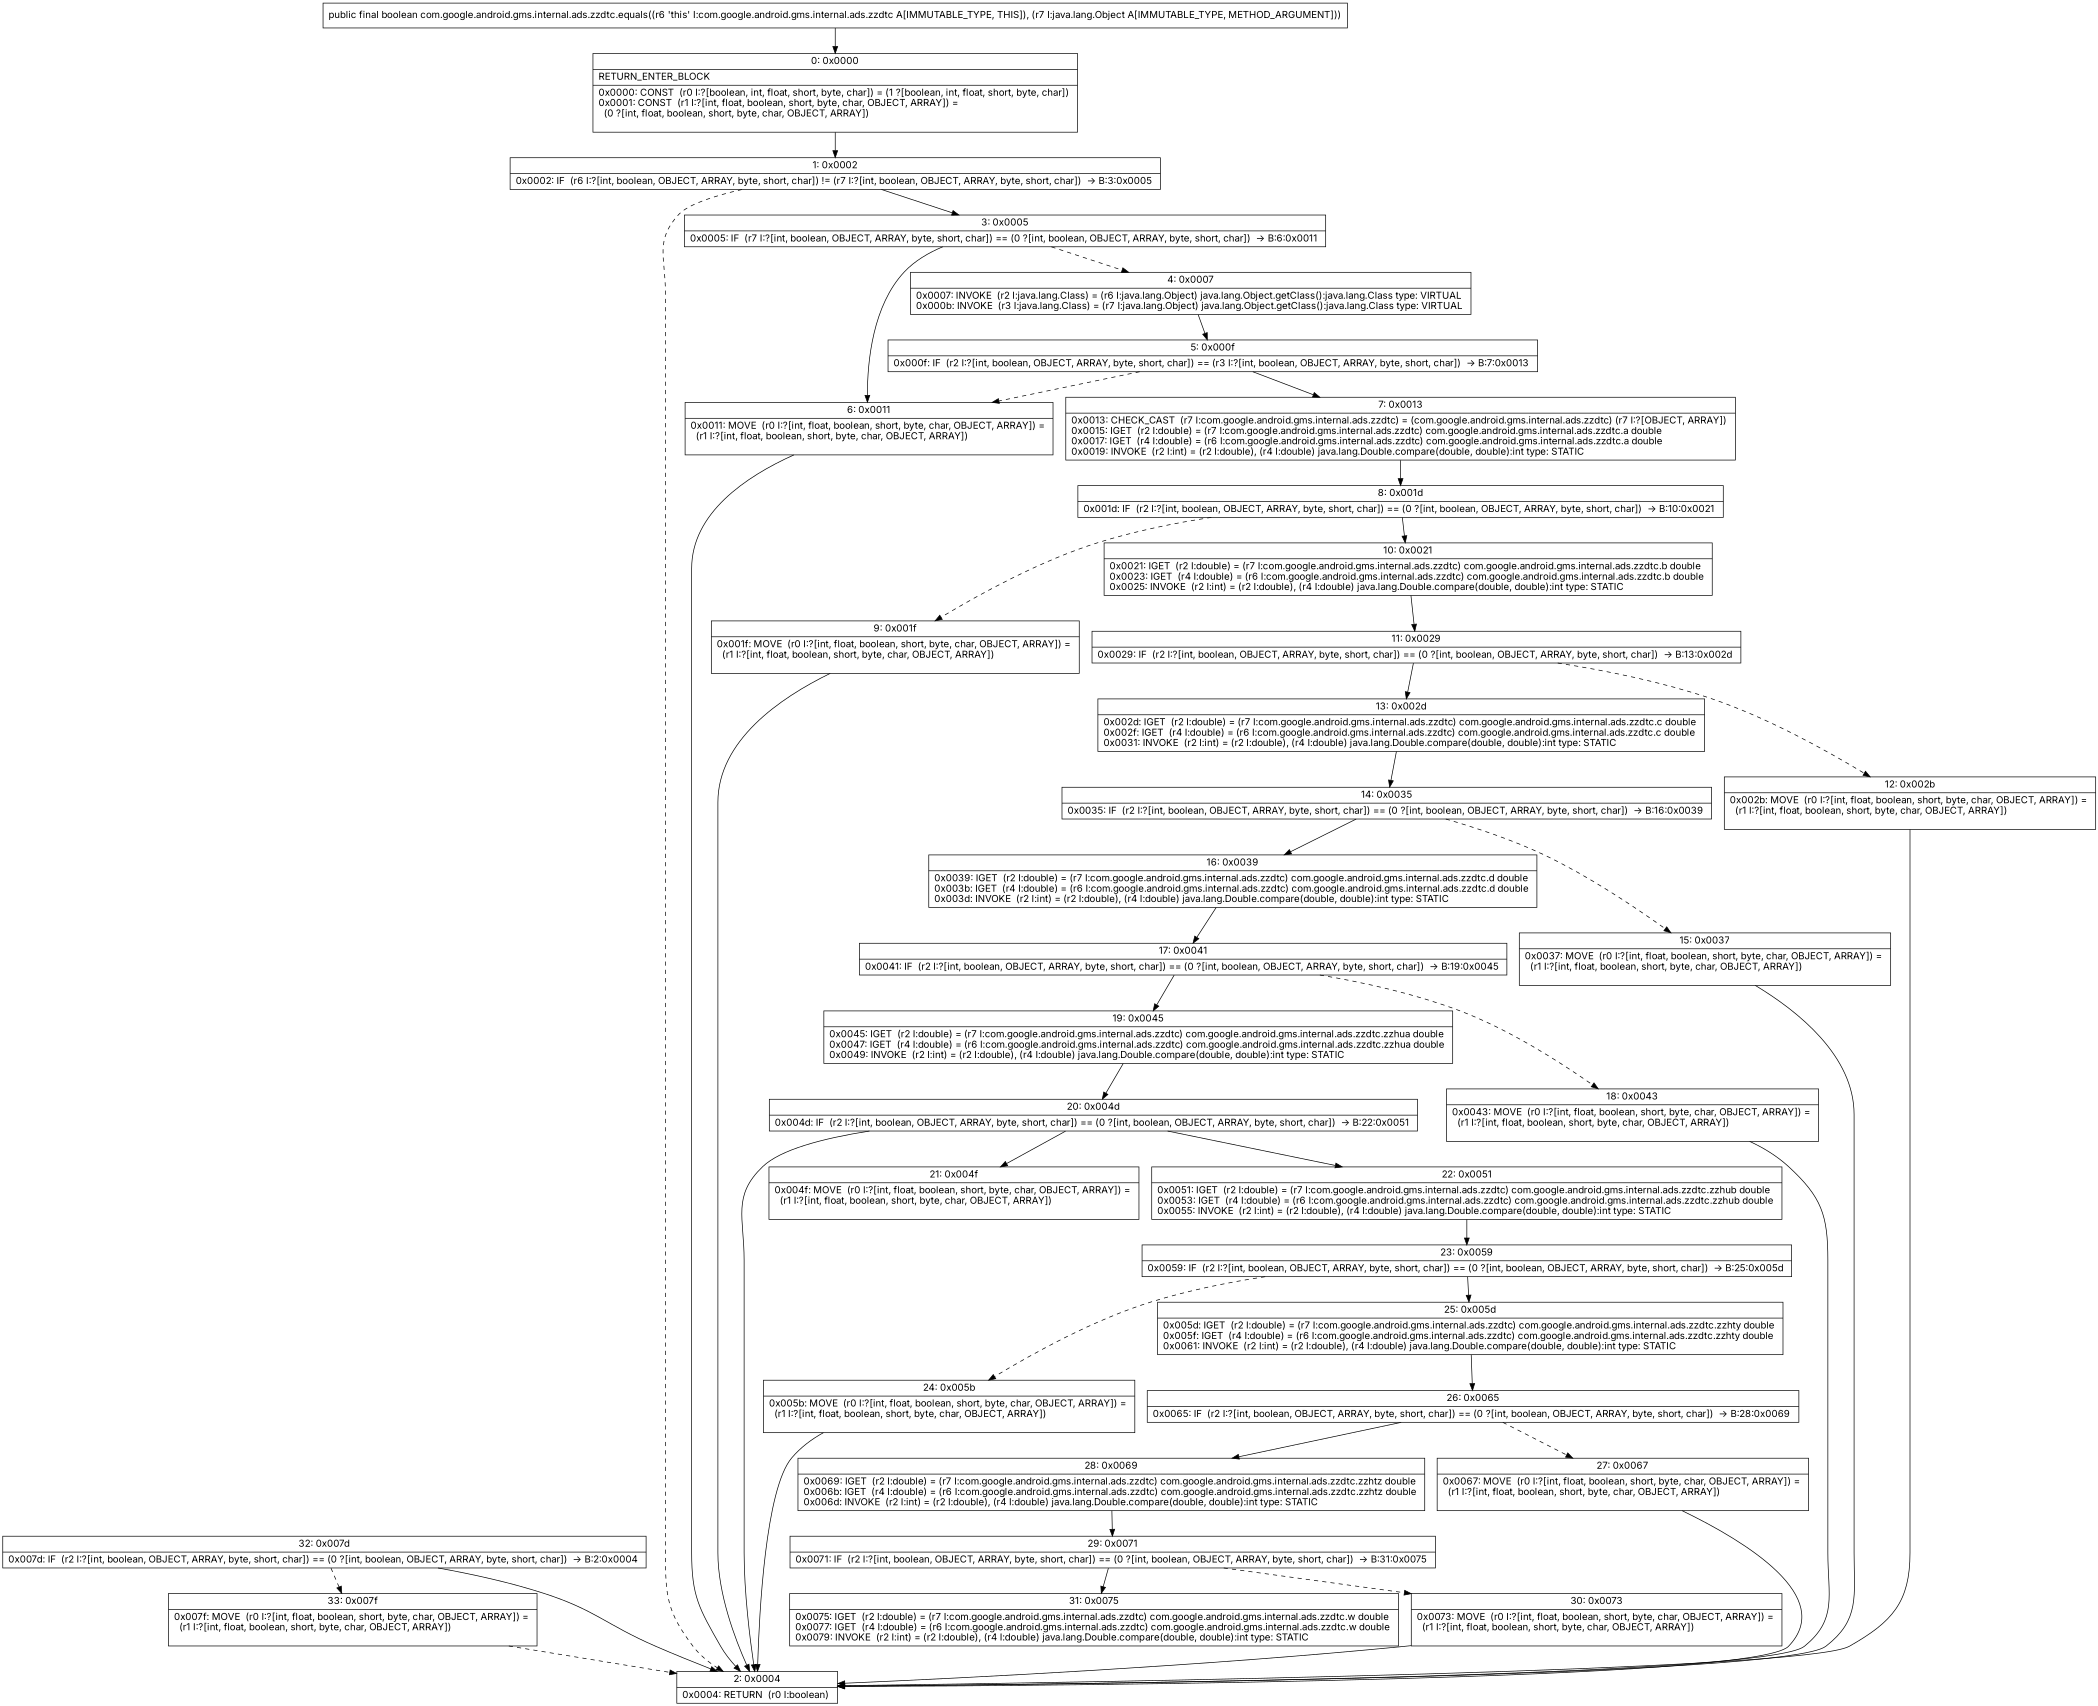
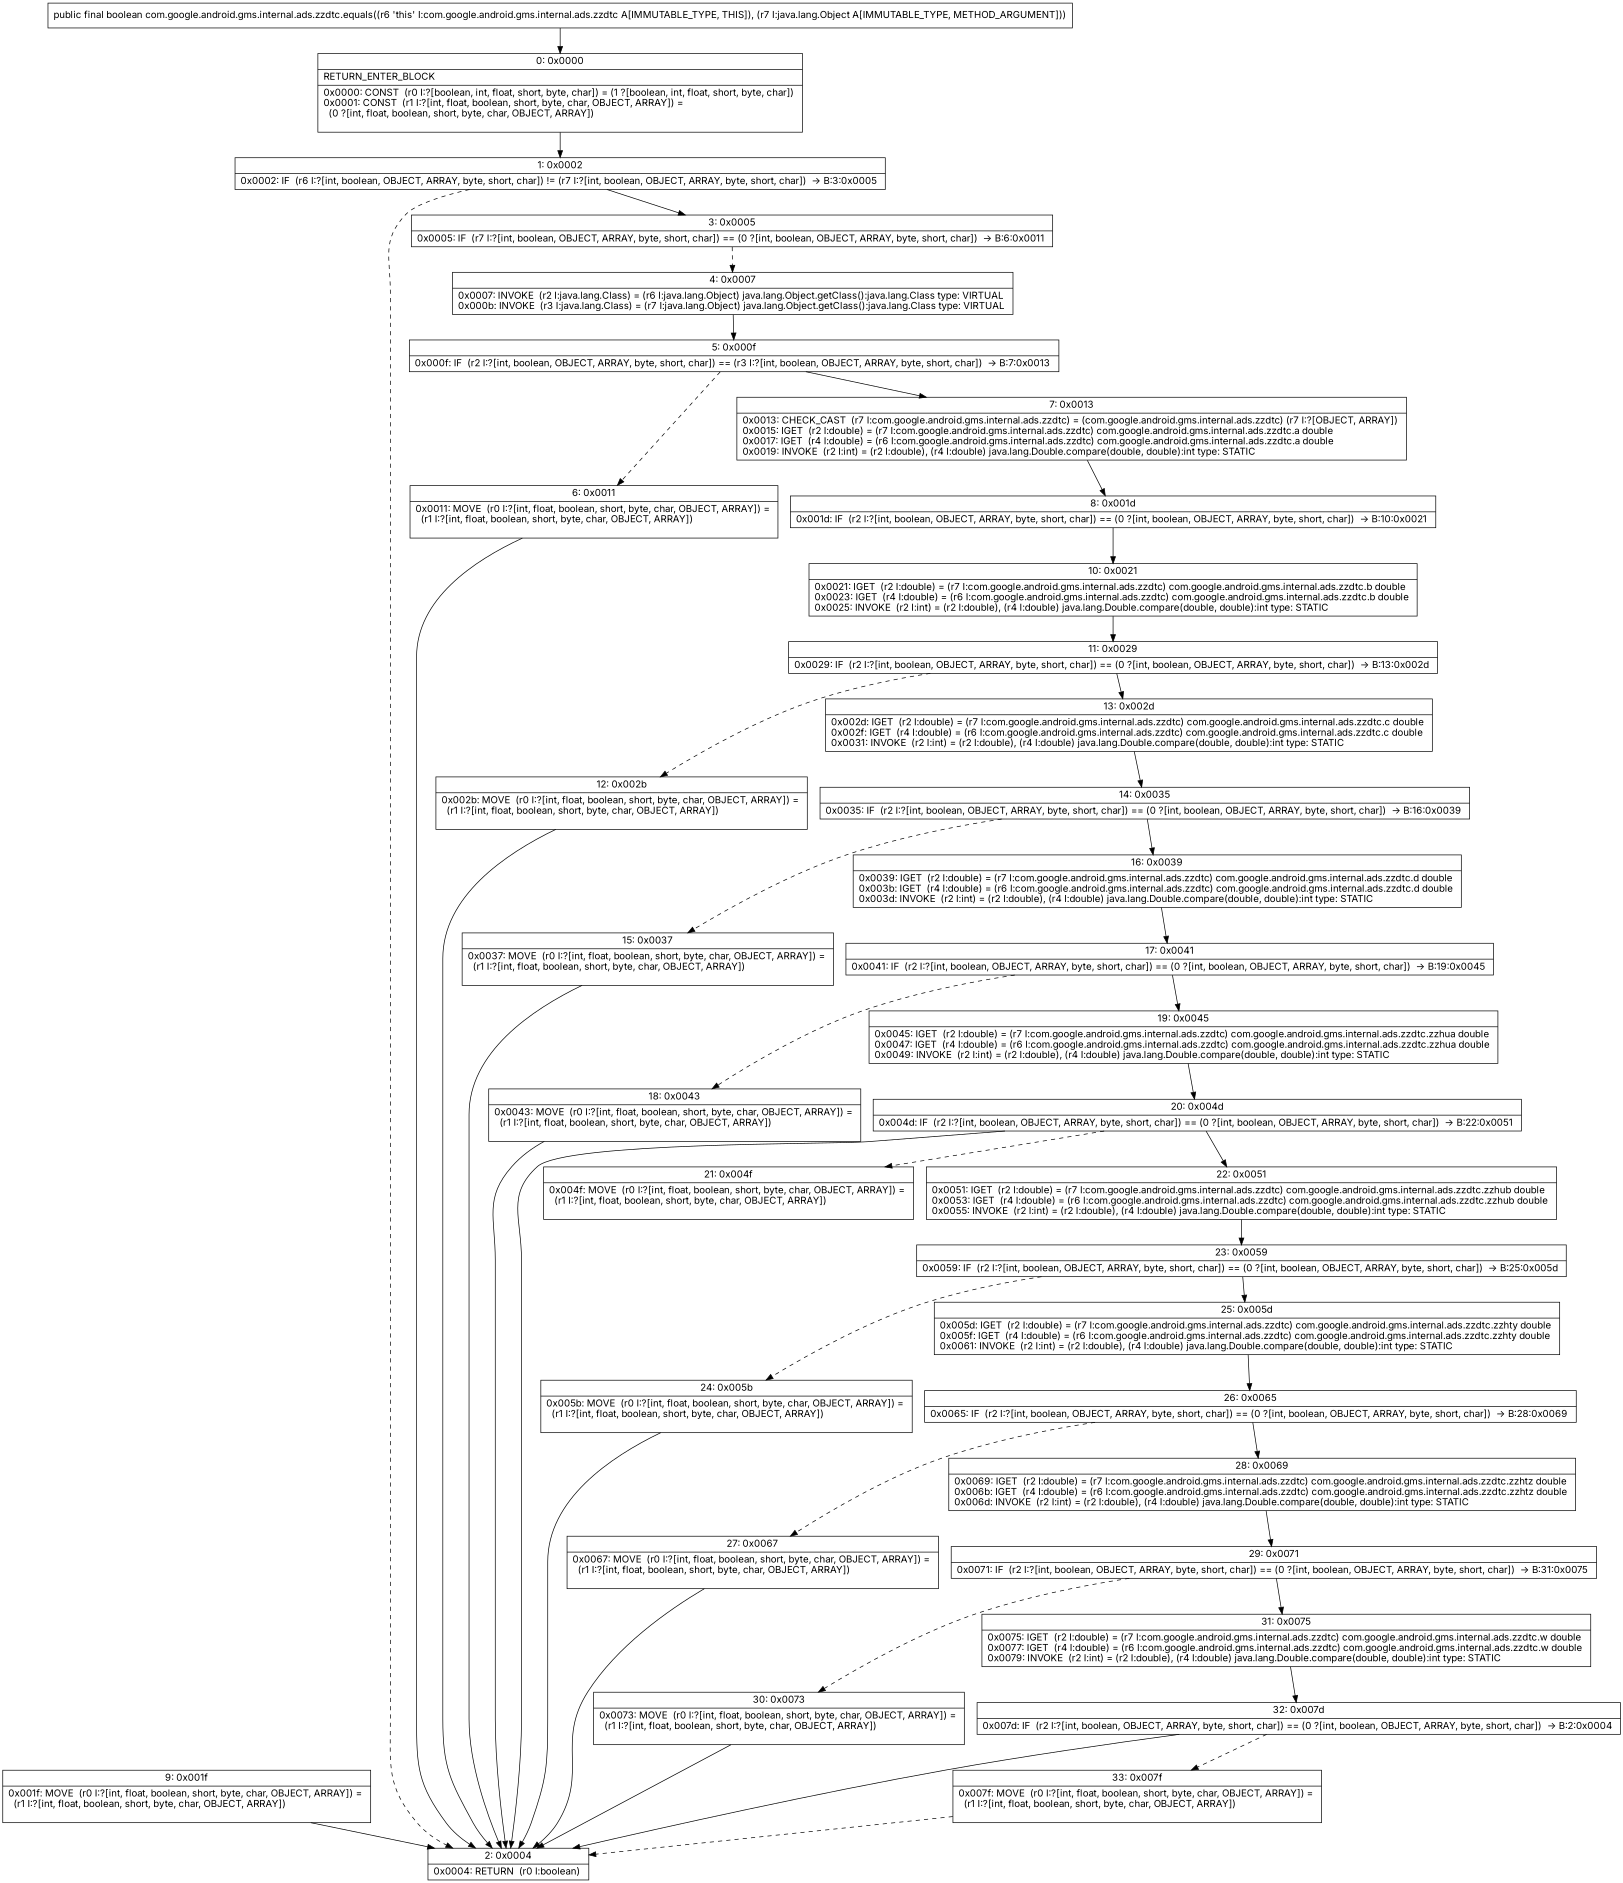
edge "3: 0x0005" -> "6: 0x0011": removed
edge "8: 0x001d" -> "9: 0x001f": removed
edge "20: 0x004d" -> "21: 0x004f": style solid -> dashed
edge "31: 0x0075" -> "32: 0x007d": added
